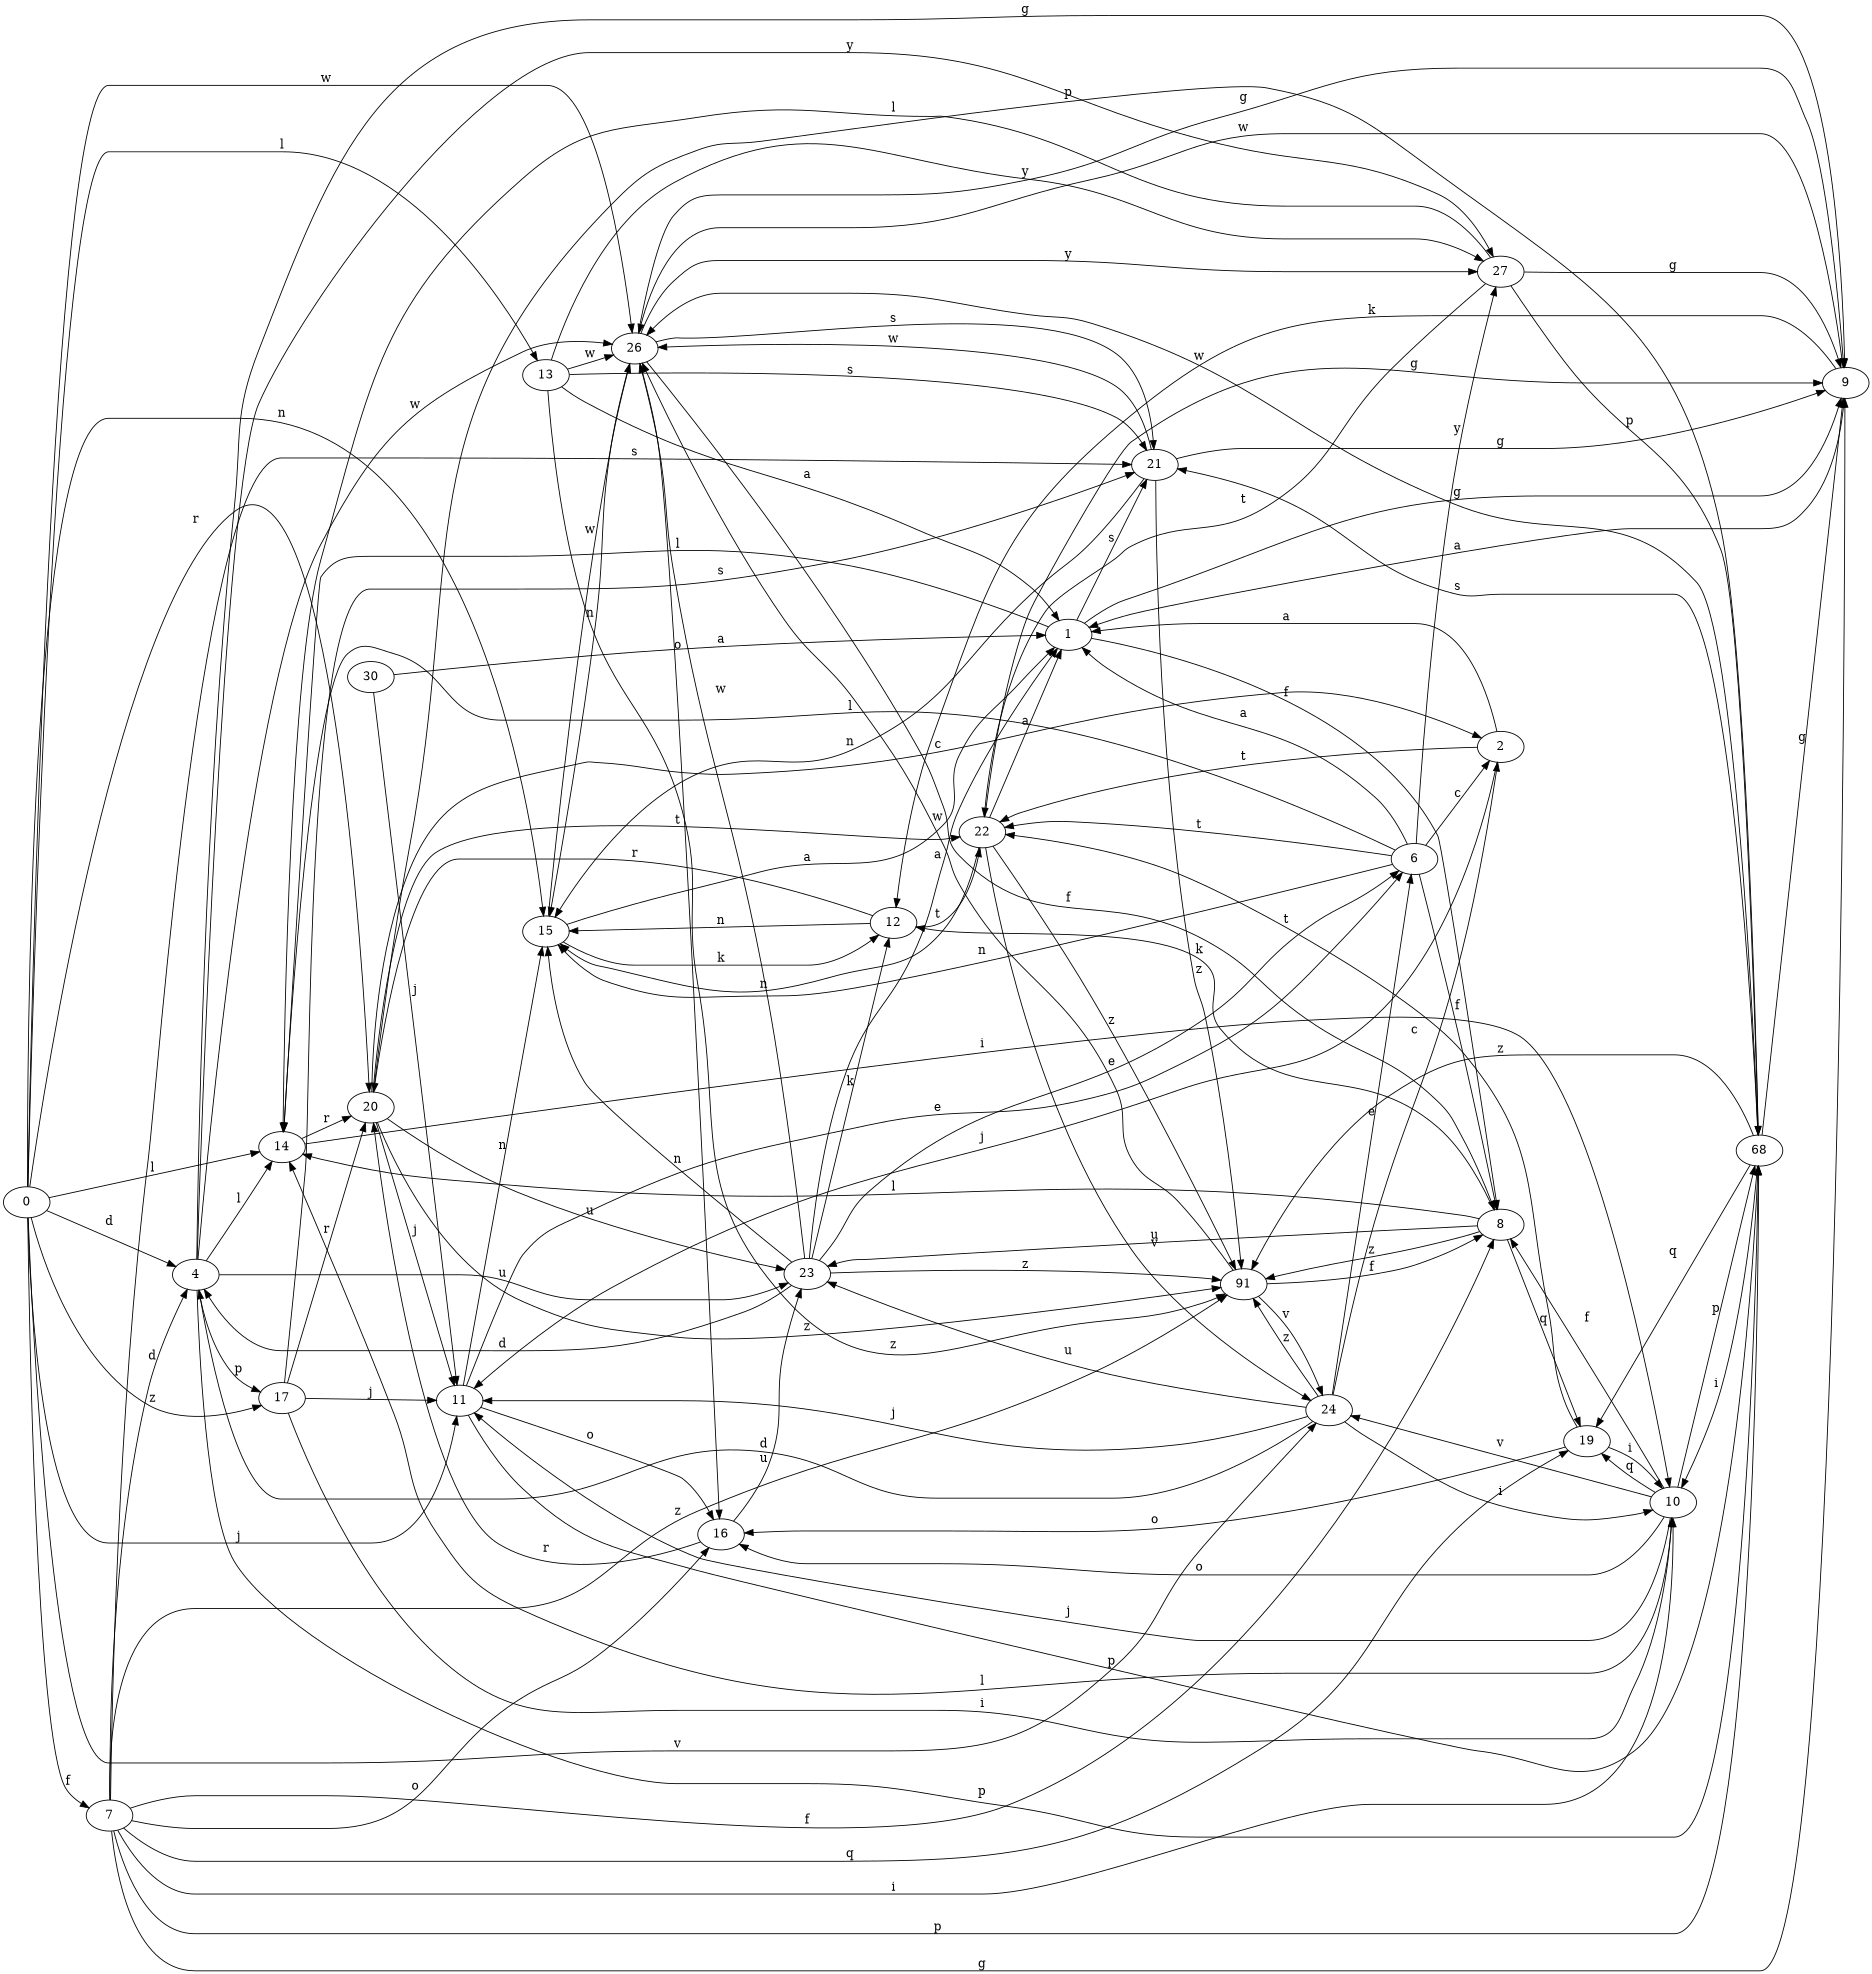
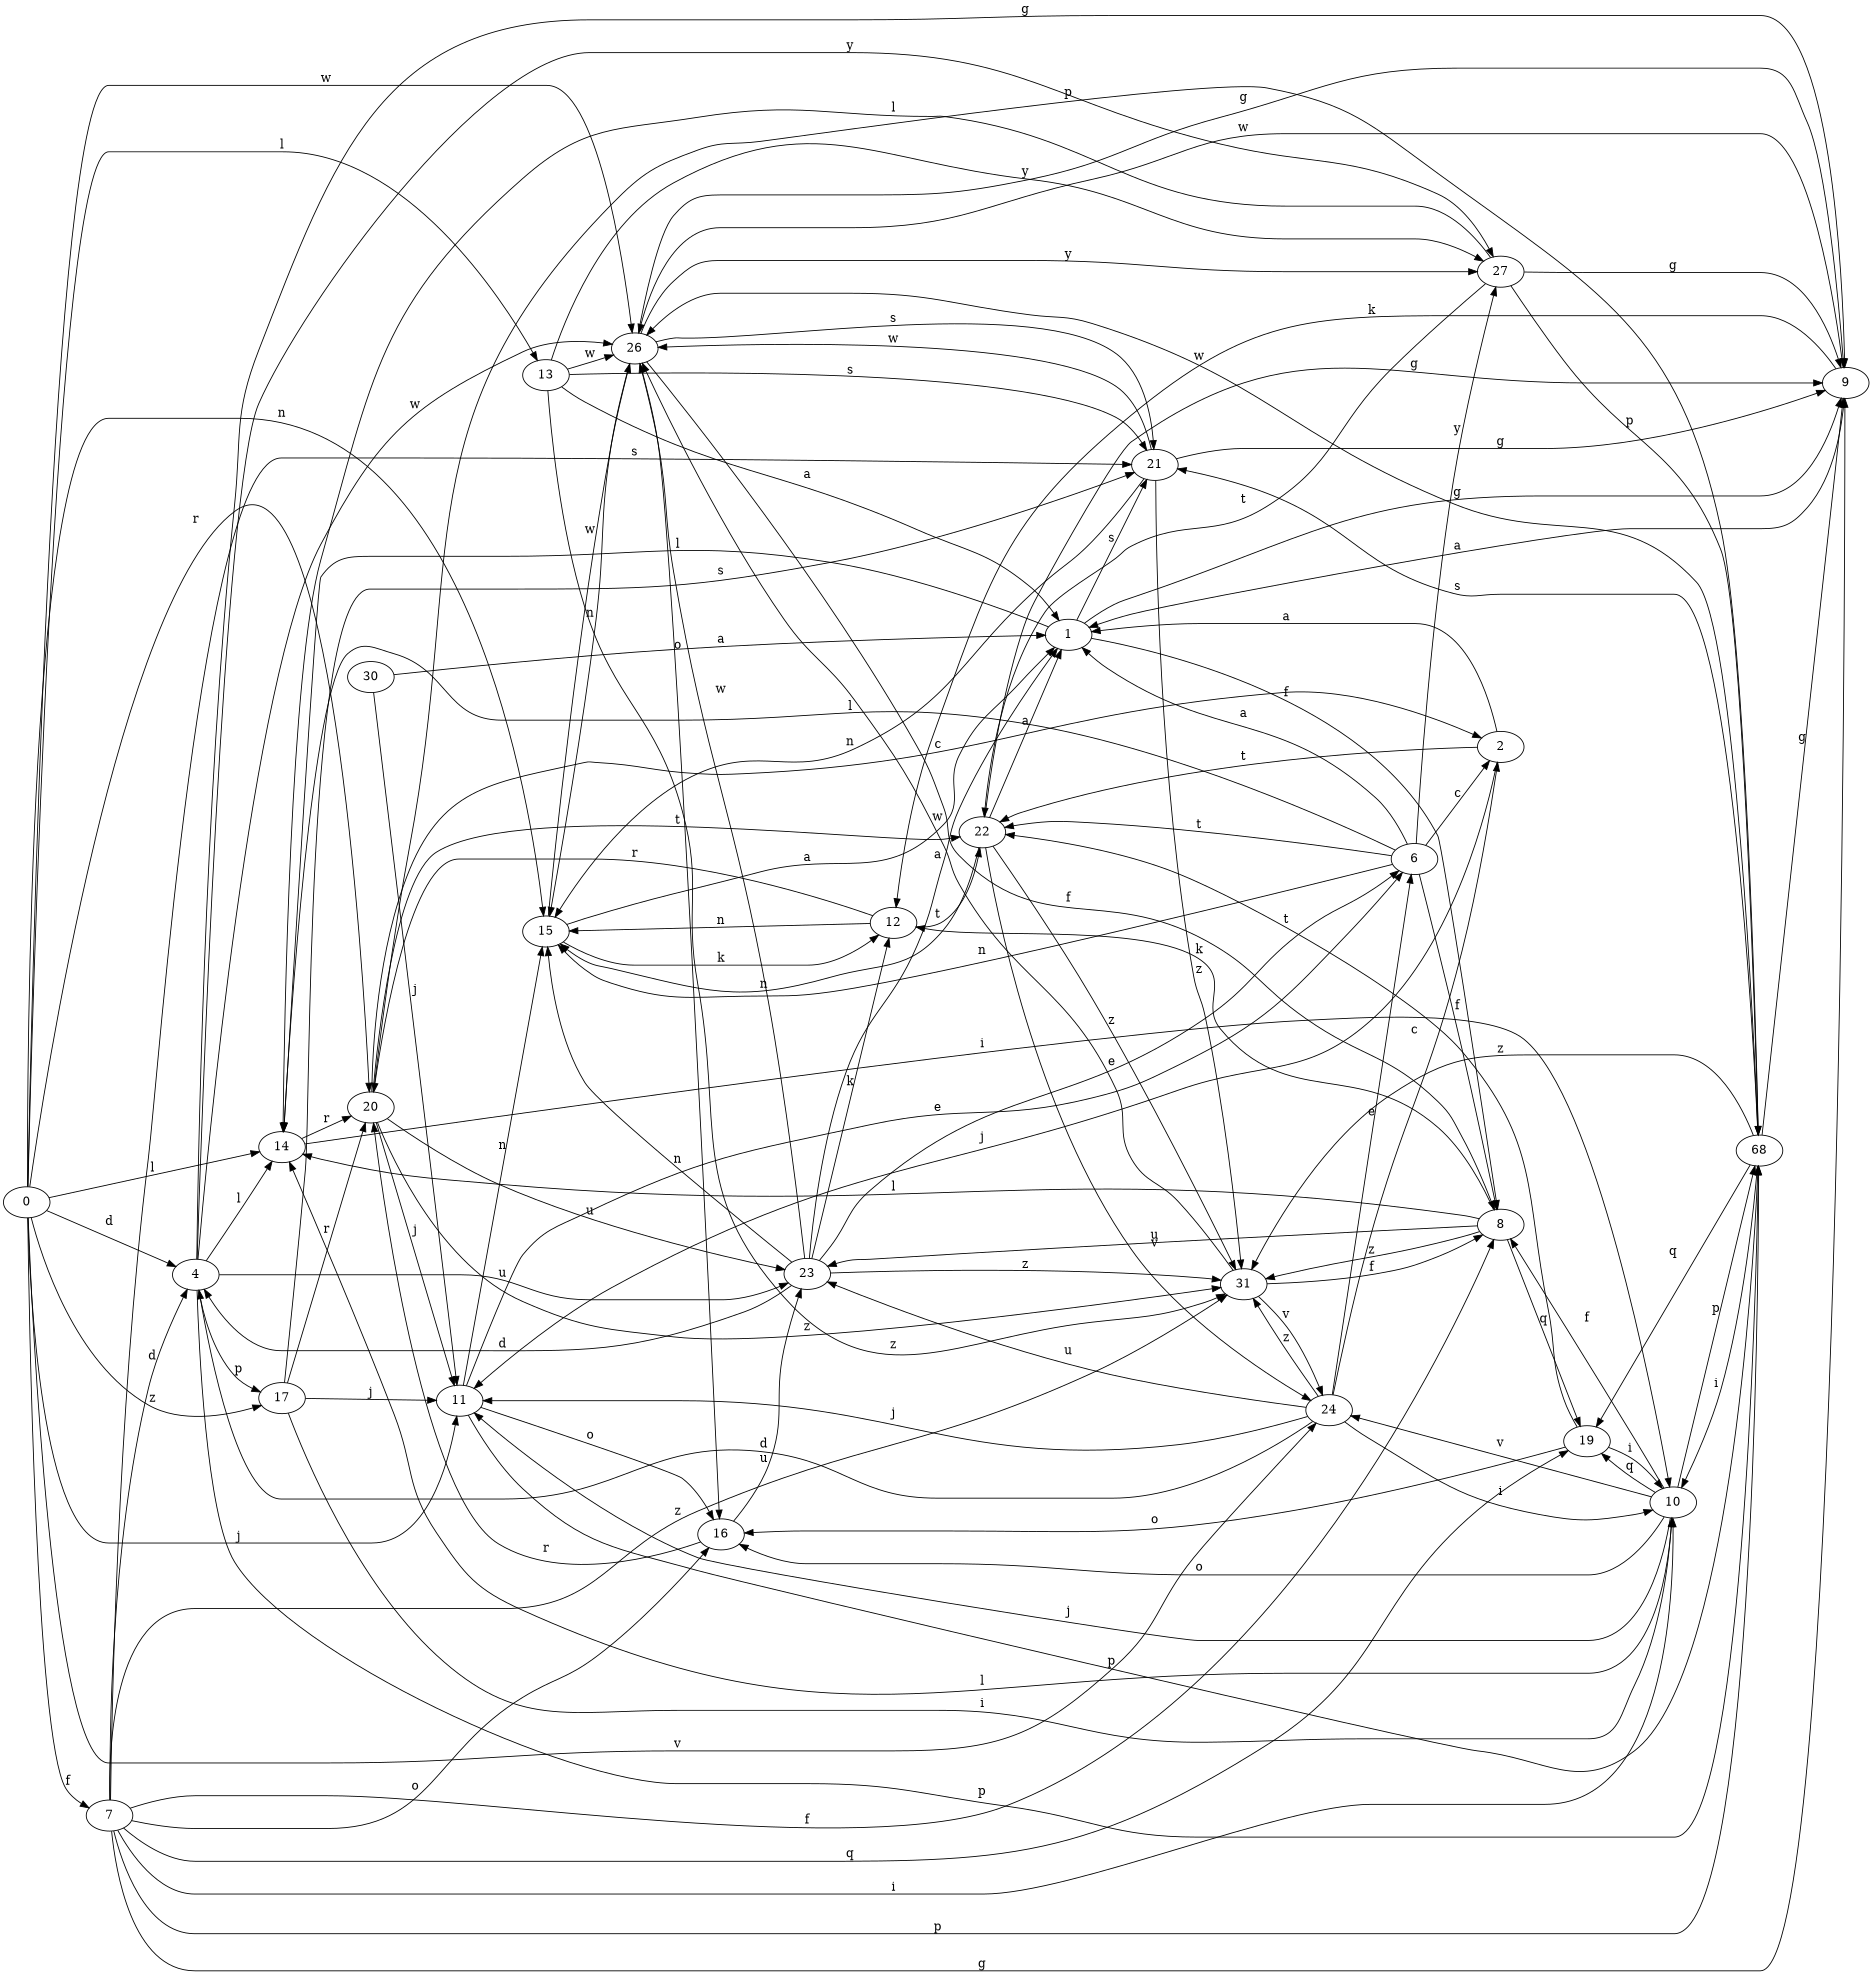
node "91": label "91" -> "31"
